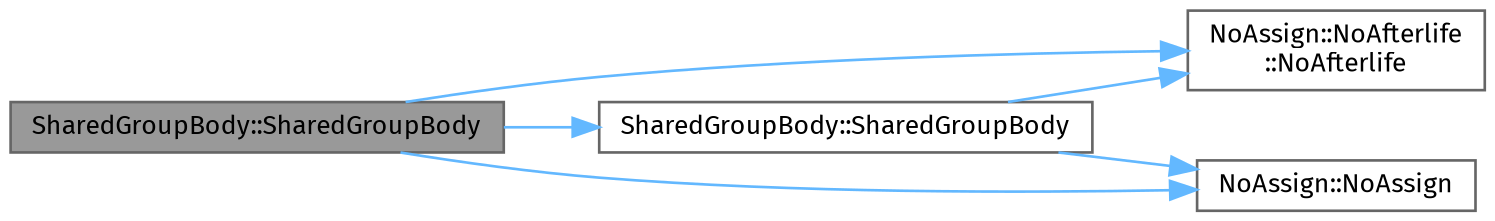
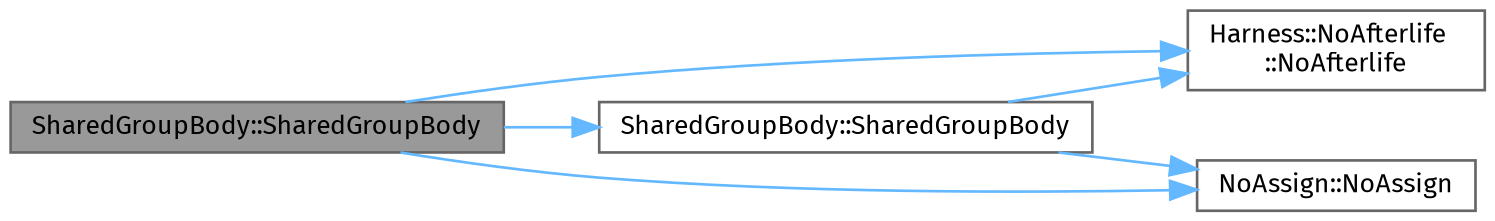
node "NoAssign::NoAfterlife ::NoAfterlife": label "NoAssign::NoAfterlife ::NoAfterlife" -> "Harness::NoAfterlife ::NoAfterlife"
